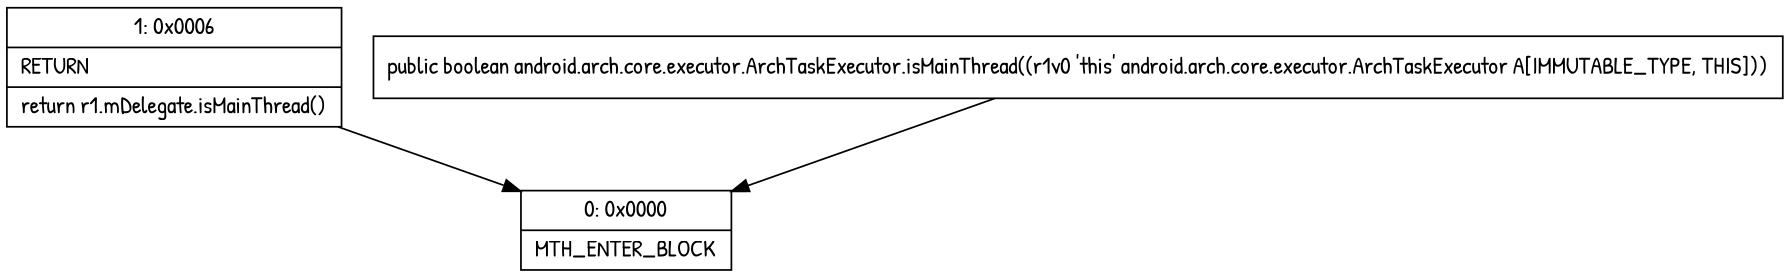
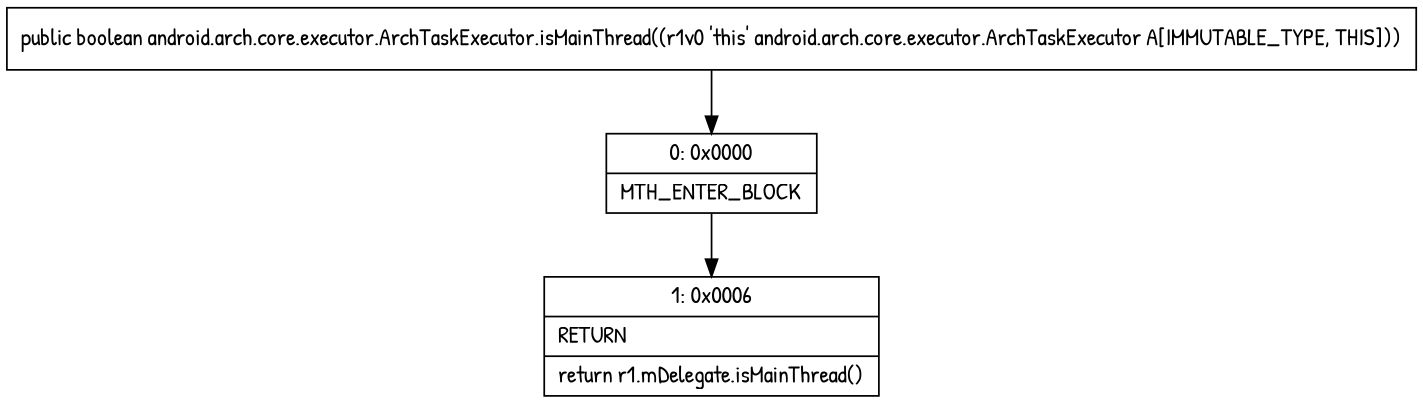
edge "1: 0x0006" -> "0: 0x0000": reversed
